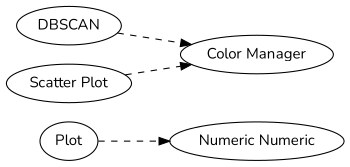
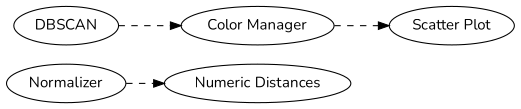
edge "Scatter Plot" -> "Color Manager": reversed
node "Plot": label "Plot" -> "Normalizer"
node "Numeric Numeric": label "Numeric Numeric" -> "Numeric Distances"
